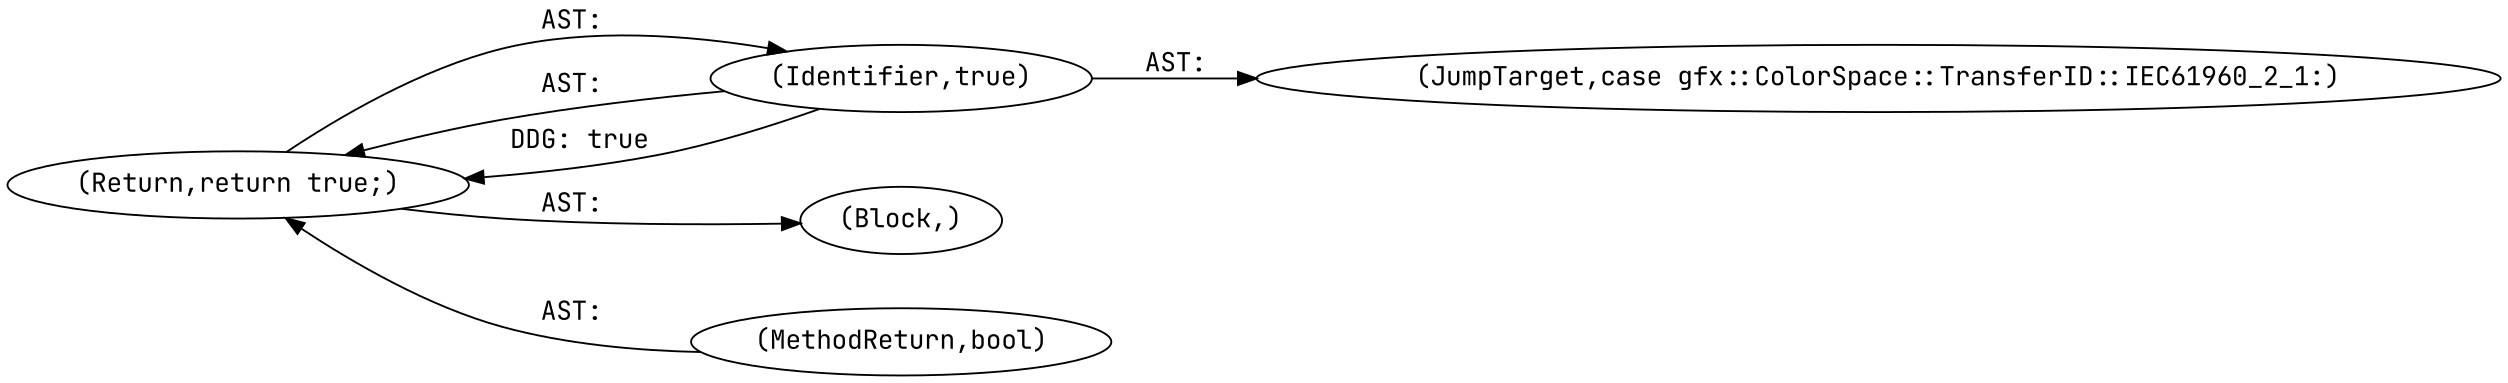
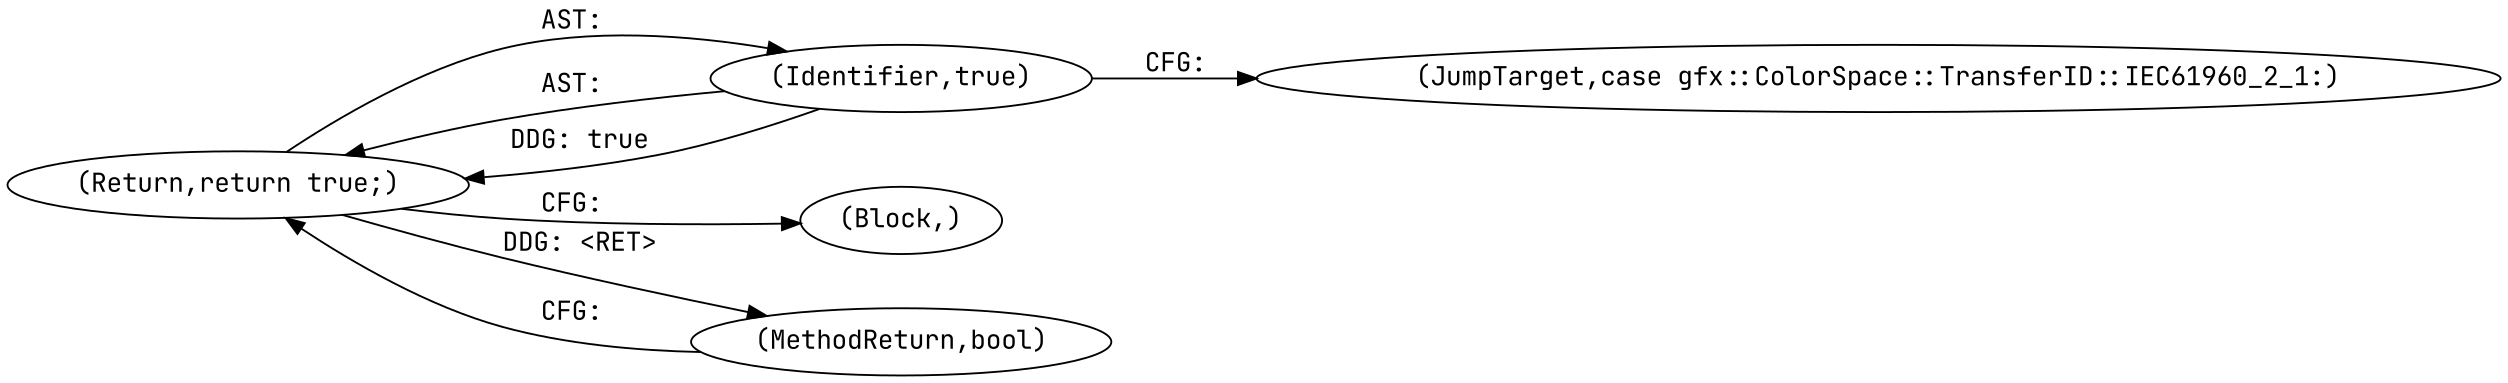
edge "(Identifier,true)" -> "(JumpTarget,case gfx::ColorSpace::TransferID::IEC61960_2_1:)": label "AST: " -> "CFG: "
edge "(Return,return true;)" -> "(Block,)": label "AST: " -> "CFG: "
edge "(Return,return true;)" -> "(MethodReturn,bool)": added, label "DDG: <RET>"
edge "(MethodReturn,bool)" -> "(Return,return true;)": label "AST: " -> "CFG: "
